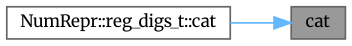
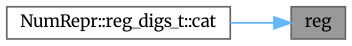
node "cat": label "cat" -> "reg"
